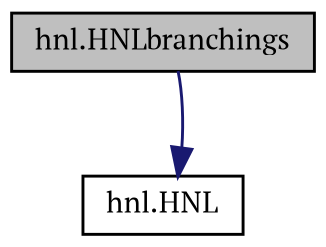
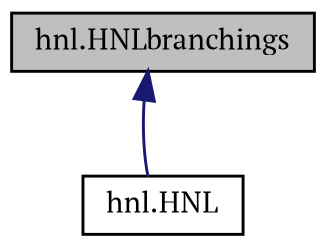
edge "hnl.HNLbranchings" -> "hnl.HNL": reversed
